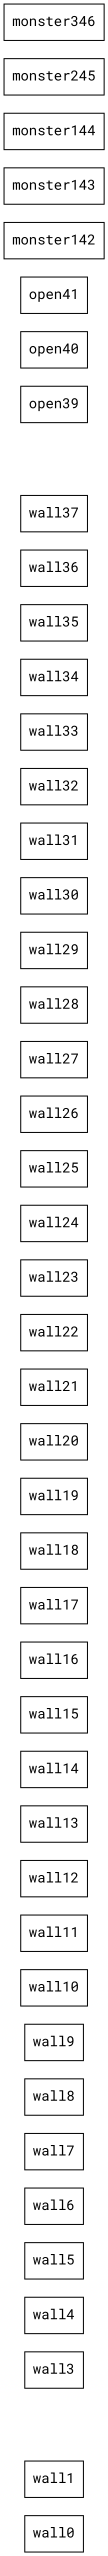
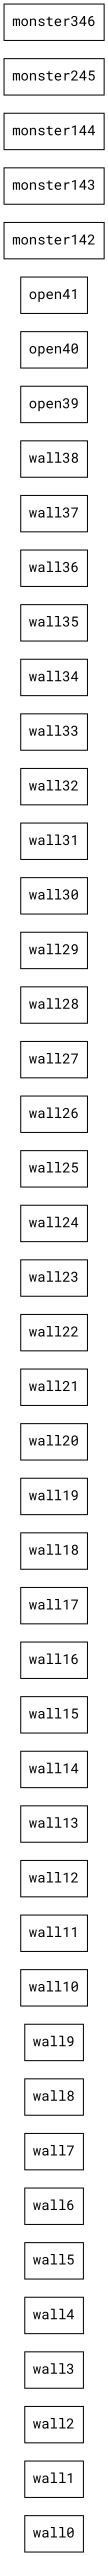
node "wall38": added
node "wall2": added
